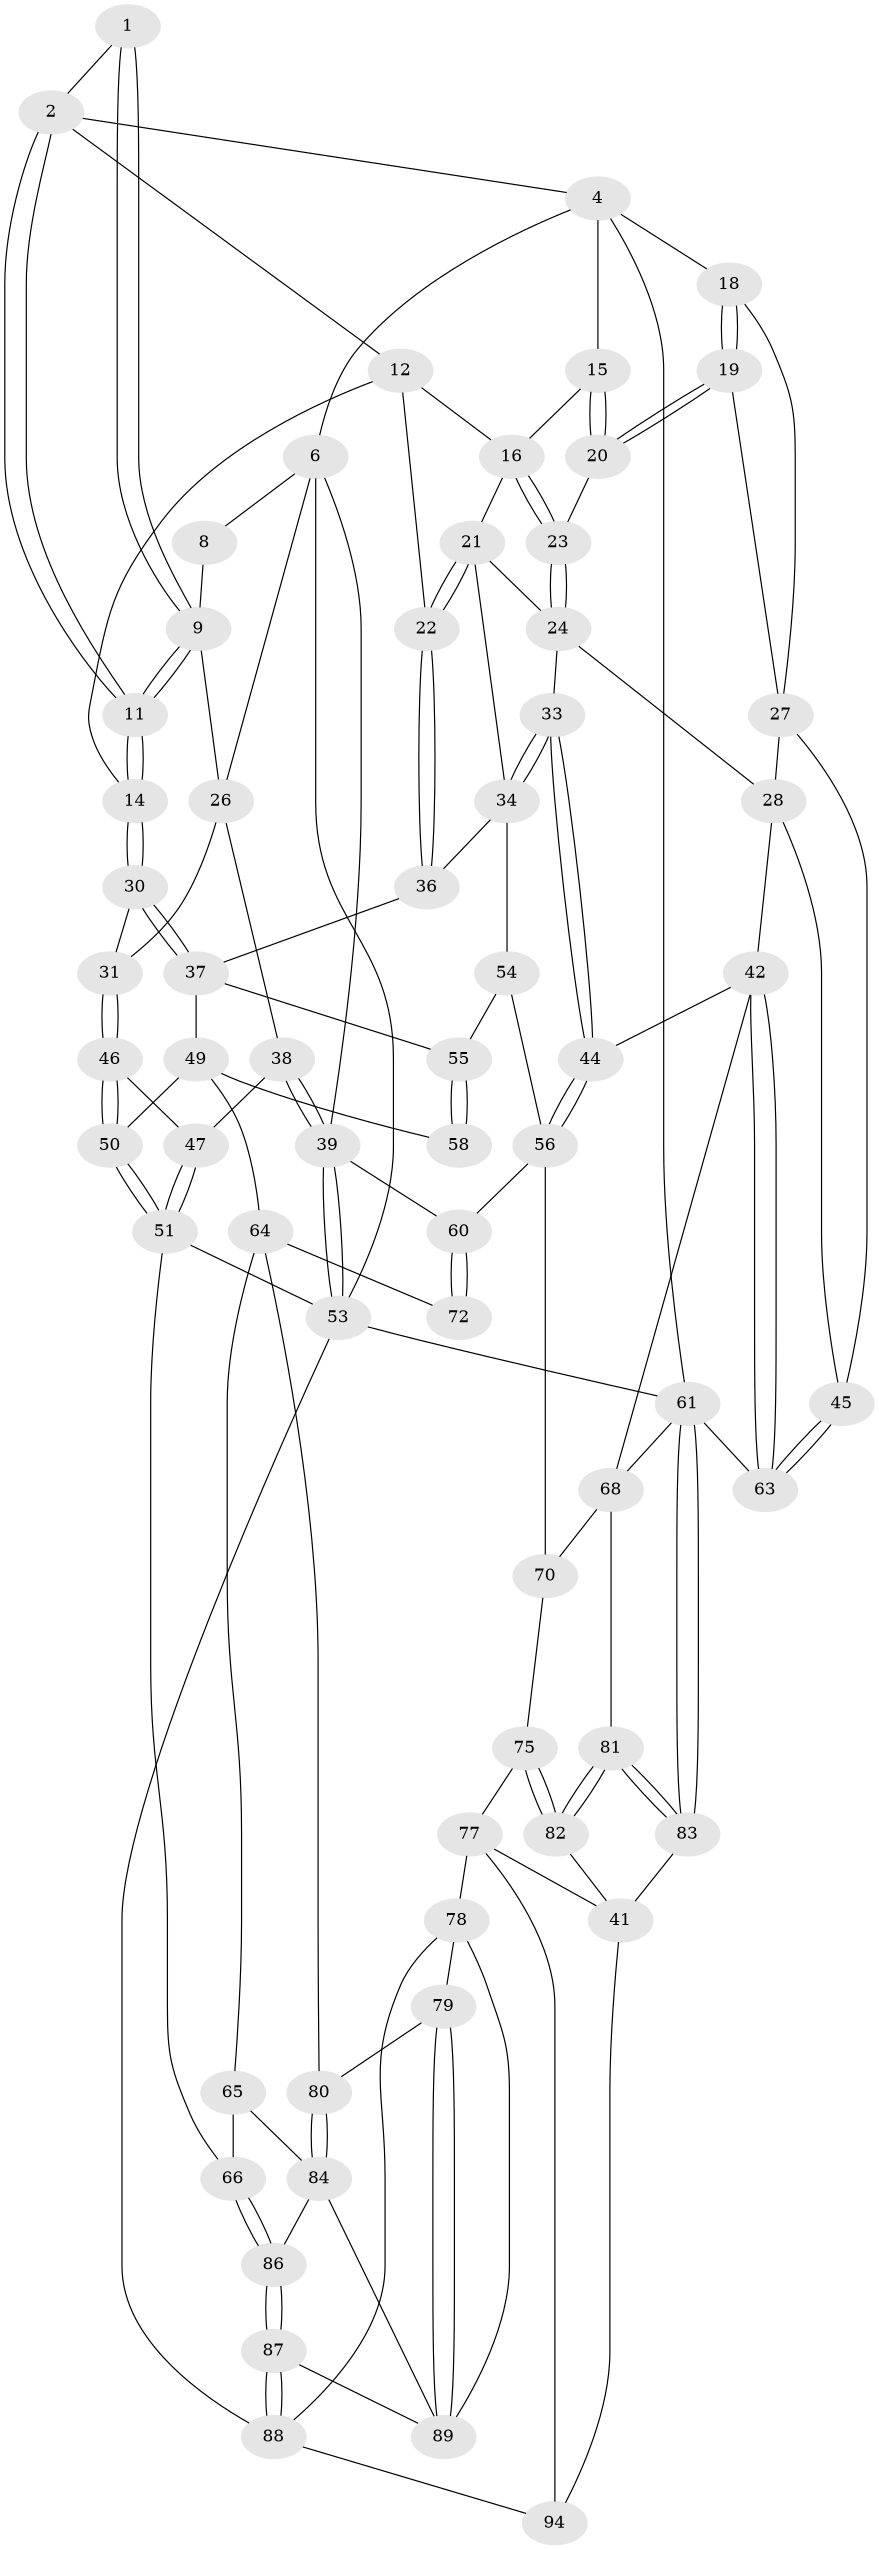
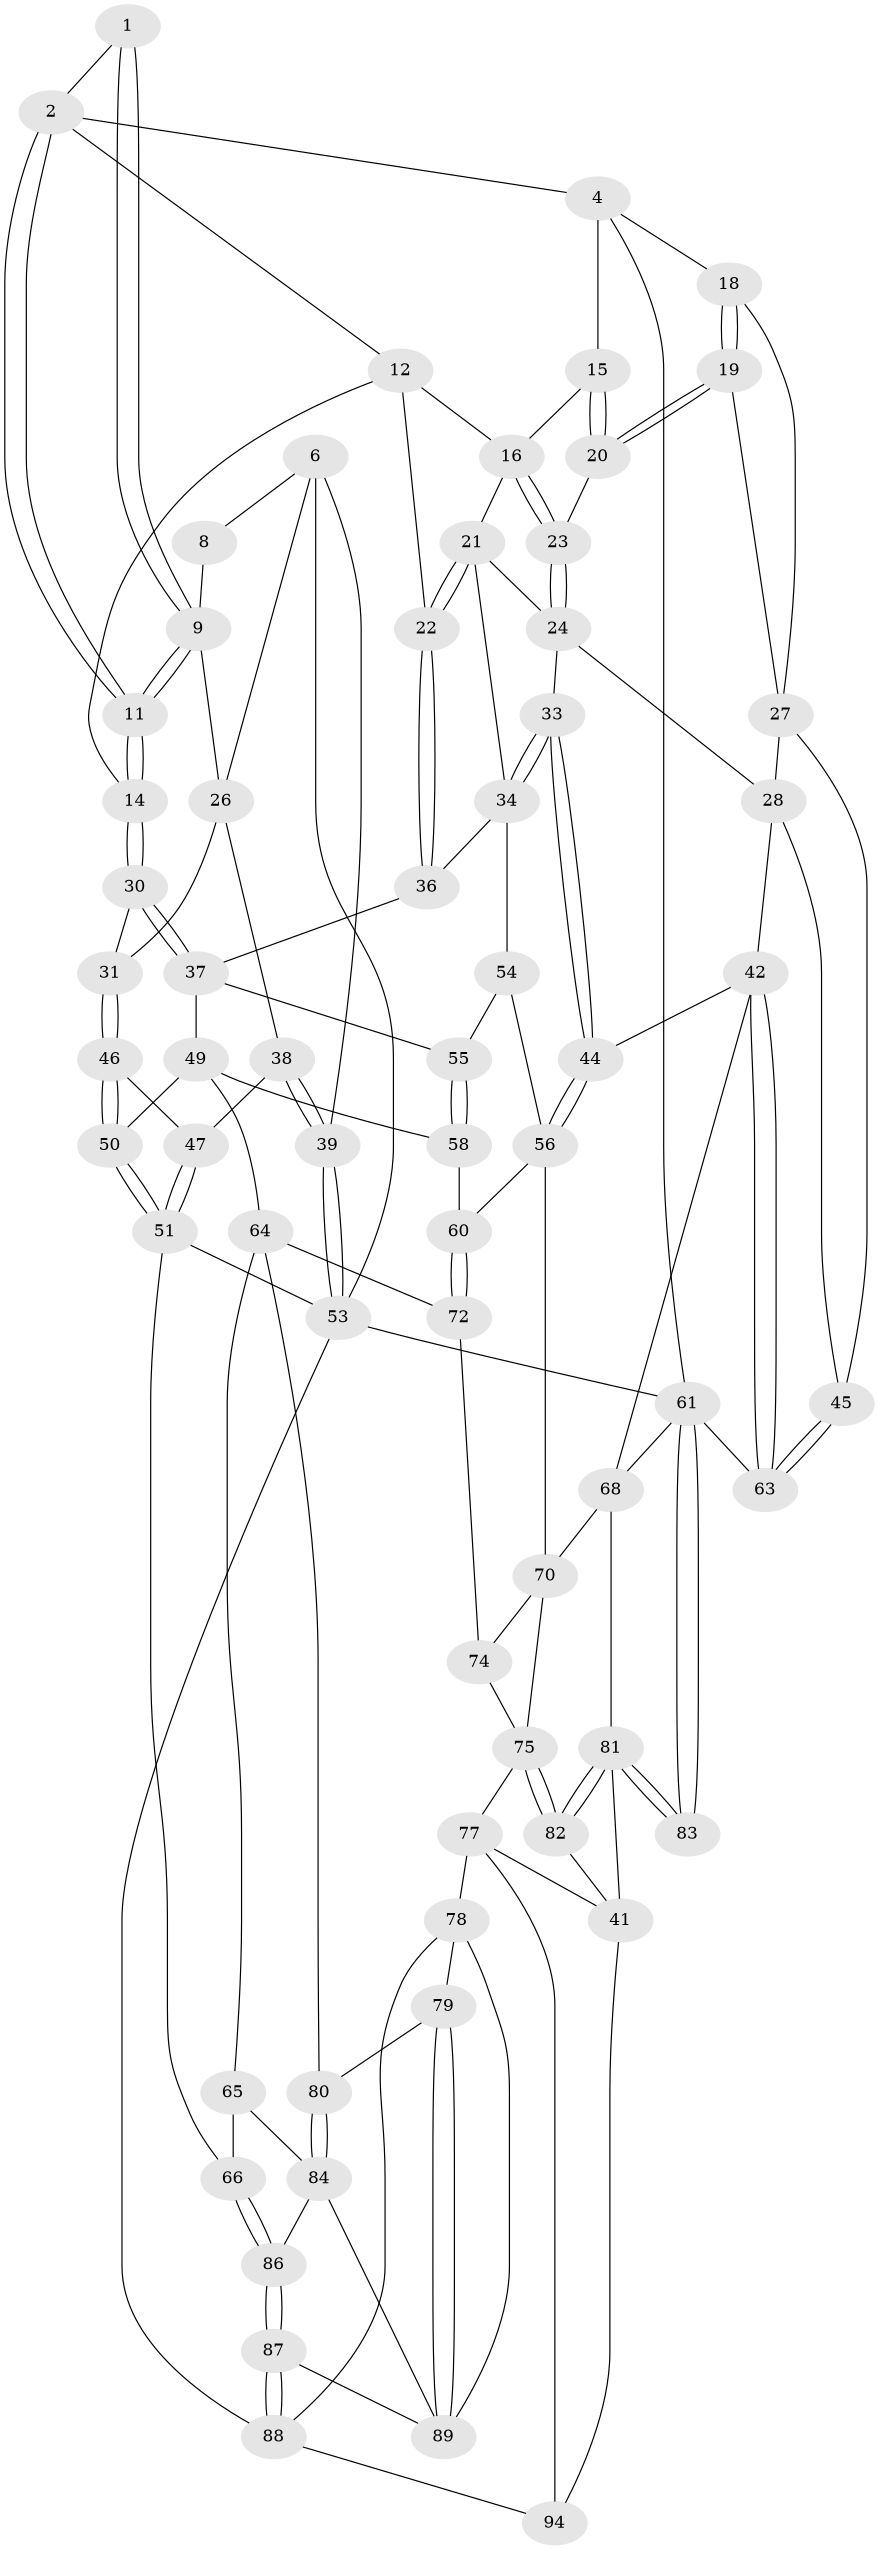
edge "4" -- "6": removed
edge "39" -- "60": now "58" -- "60"
node "74": added
edge "83" -- "41": now "81" -- "41"
